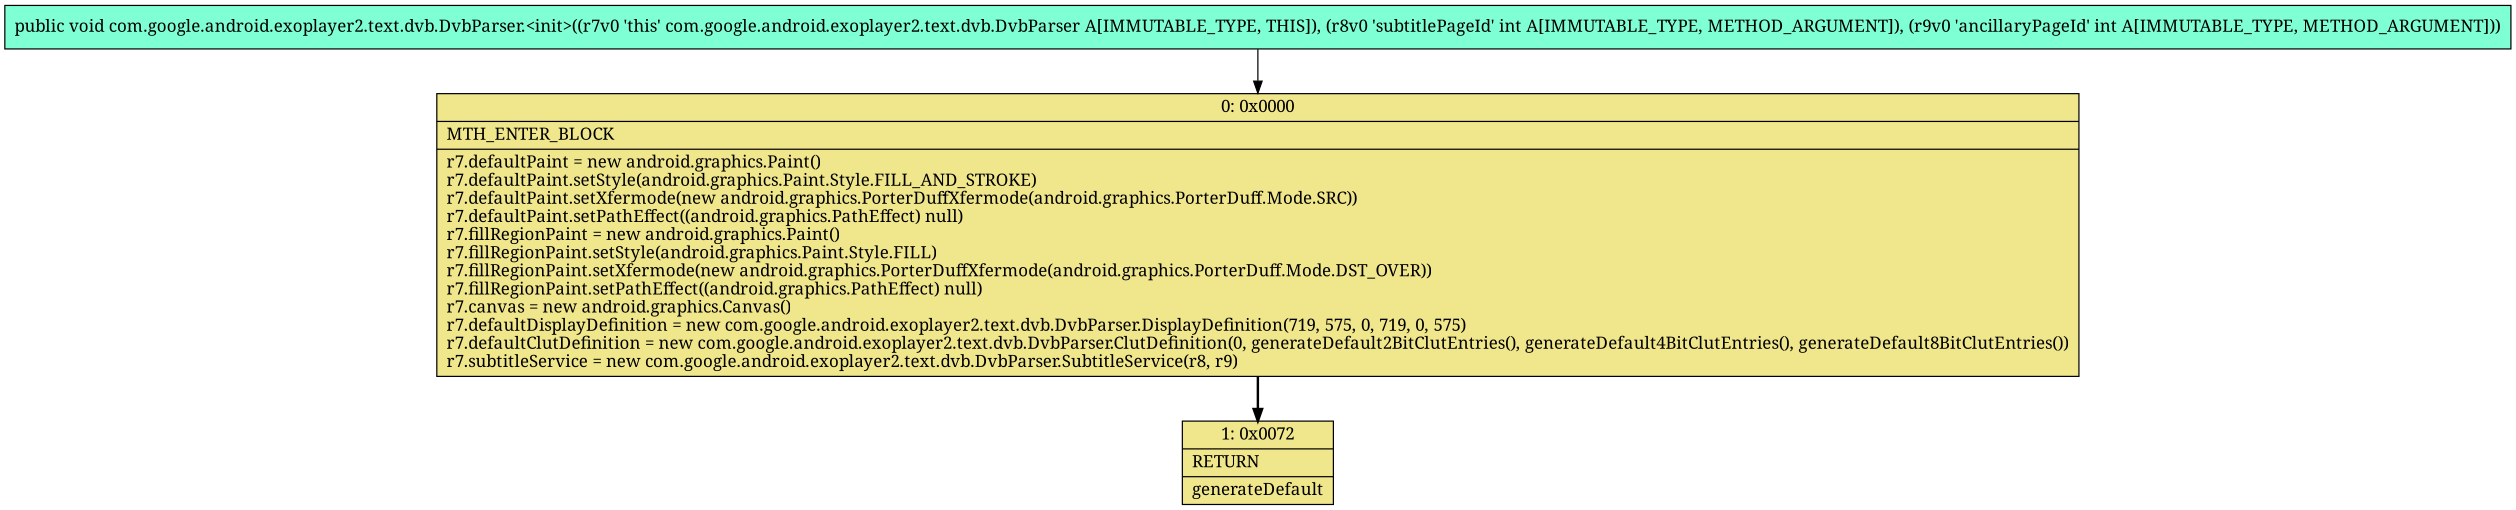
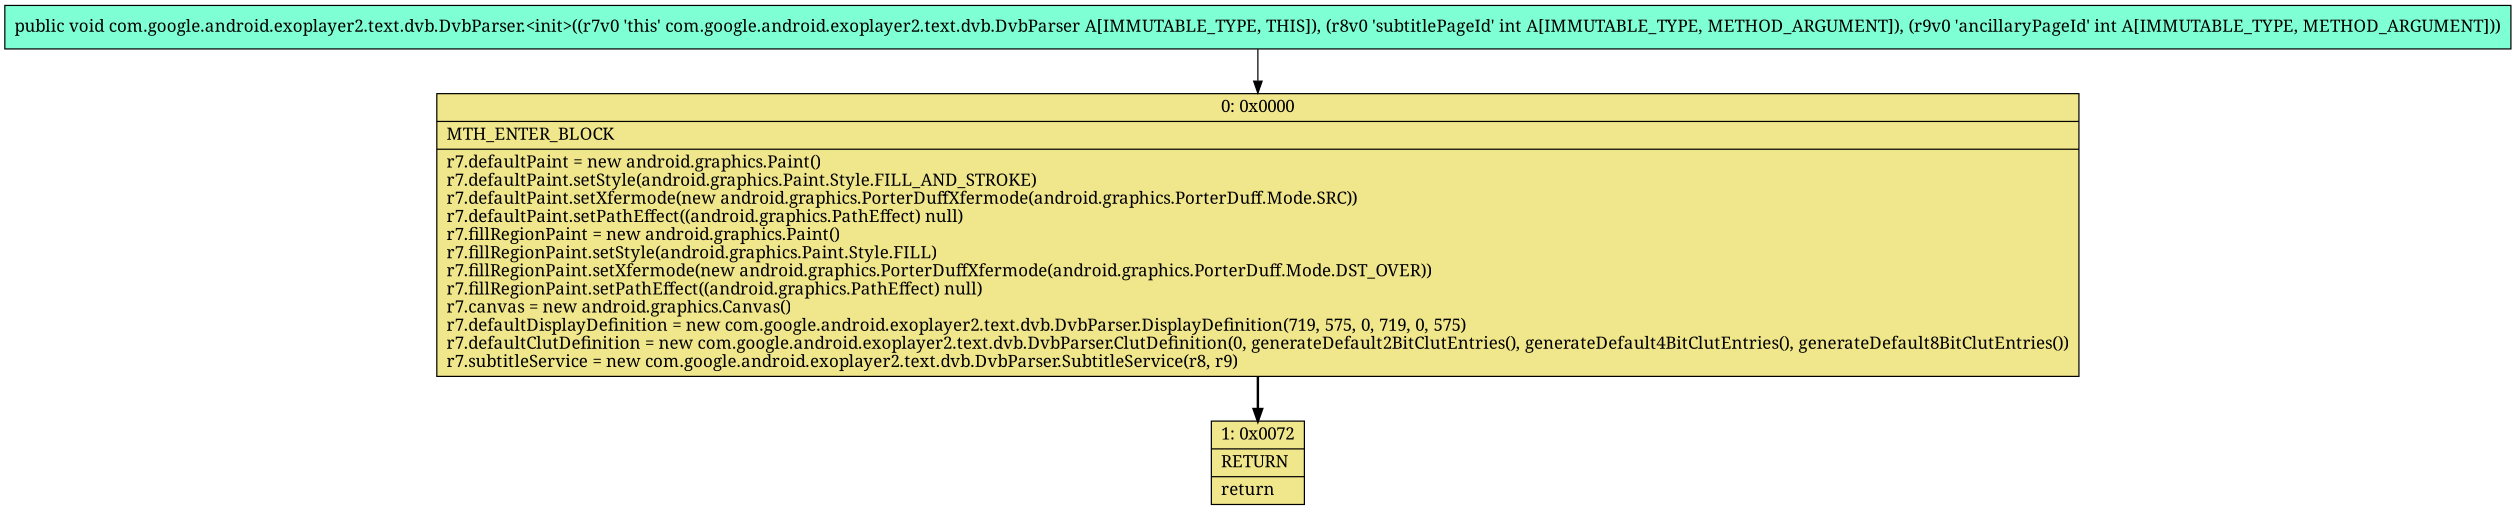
node "1: 0x0072": text "generateDefault" -> "return"
